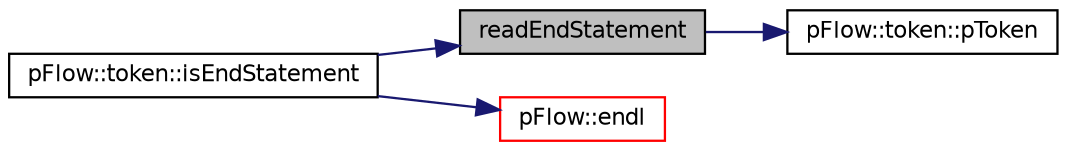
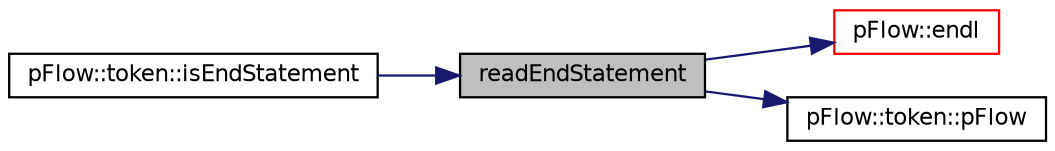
node "pFlow::token::pToken": label "pFlow::token::pToken" -> "pFlow::token::pFlow"
edge "pFlow::token::isEndStatement" -> "pFlow::endl": now "readEndStatement" -> "pFlow::endl"
